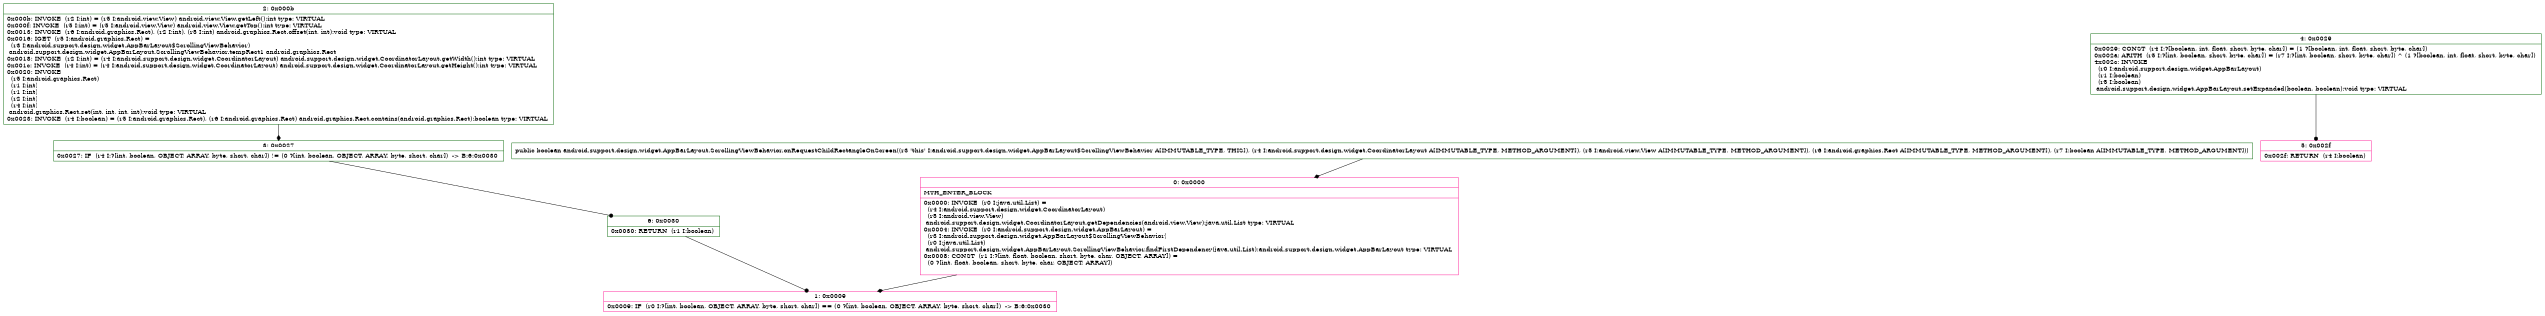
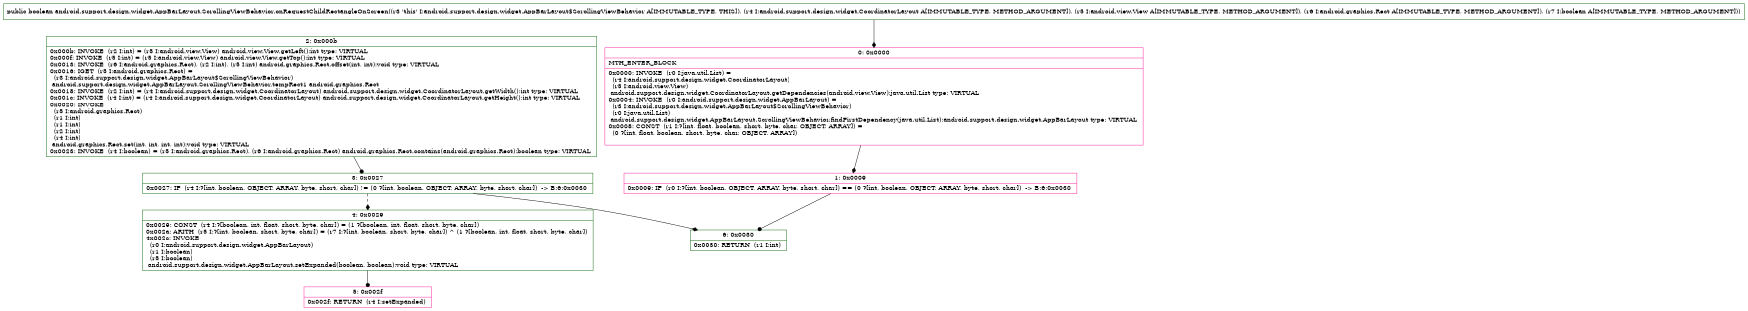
edge "2: 0x000b" -> "3: 0x0027": arrowhead diamond -> dot
node "5: 0x002f": text "0x002f: RETURN  (r4 I:boolean)" -> "0x002f: RETURN  (r4 I:setExpanded)"
edge "3: 0x0027" -> "6: 0x0030": arrowhead dot -> diamond
edge "3: 0x0027" -> "4: 0x0029": added
node "6: 0x0030": text "0x0030: RETURN  (r1 I:boolean)" -> "0x0030: RETURN  (r1 I:int)"
edge "6: 0x0030" -> "1: 0x0009": reversed
